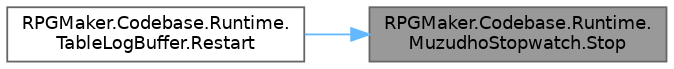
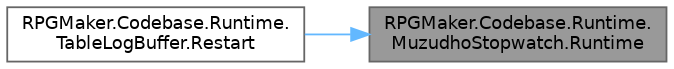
node "RPGMaker.Codebase.Runtime. MuzudhoStopwatch.Stop": label "RPGMaker.Codebase.Runtime. MuzudhoStopwatch.Stop" -> "RPGMaker.Codebase.Runtime. MuzudhoStopwatch.Runtime"
